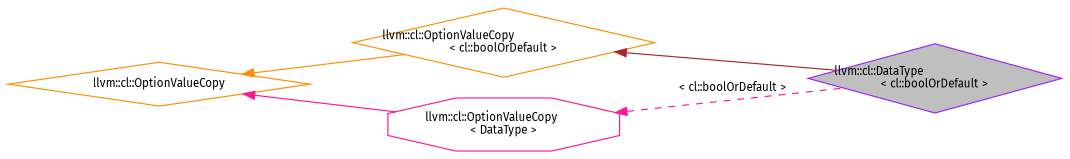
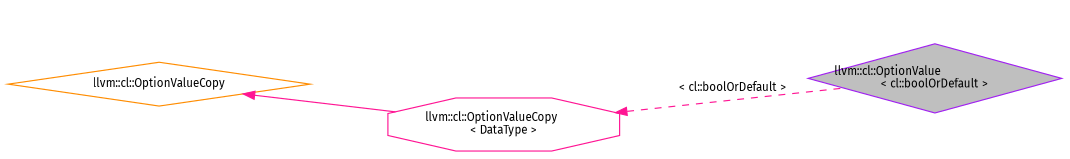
node "llvm::cl::OptionValueCopy < cl::boolOrDefault >": removed
node "llvm::cl::DataType < cl::boolOrDefault >": label "llvm::cl::DataType < cl::boolOrDefault >" -> "llvm::cl::OptionValue < cl::boolOrDefault >"
